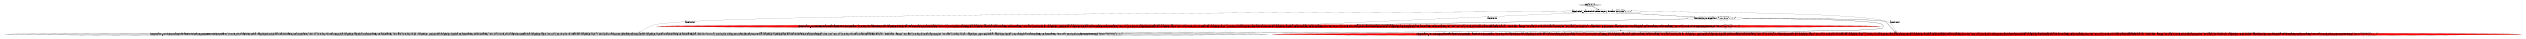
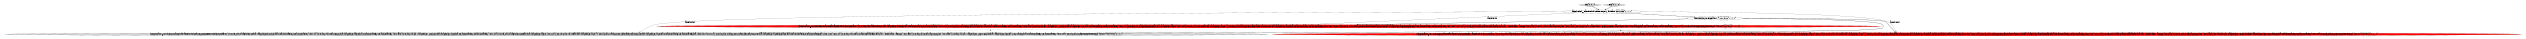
node "setup['0', '1', '0']": added
